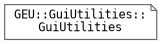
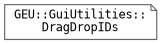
node "GEU::GuiUtilities:: GuiUtilities": label "GEU::GuiUtilities:: GuiUtilities" -> "GEU::GuiUtilities:: DragDropIDs"
